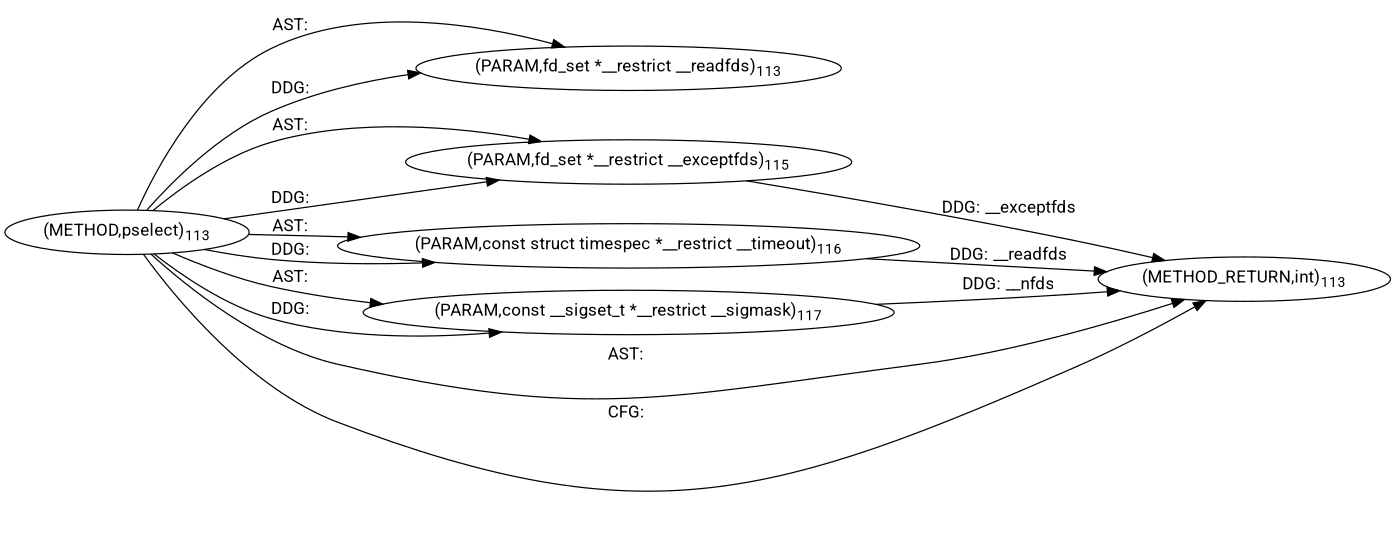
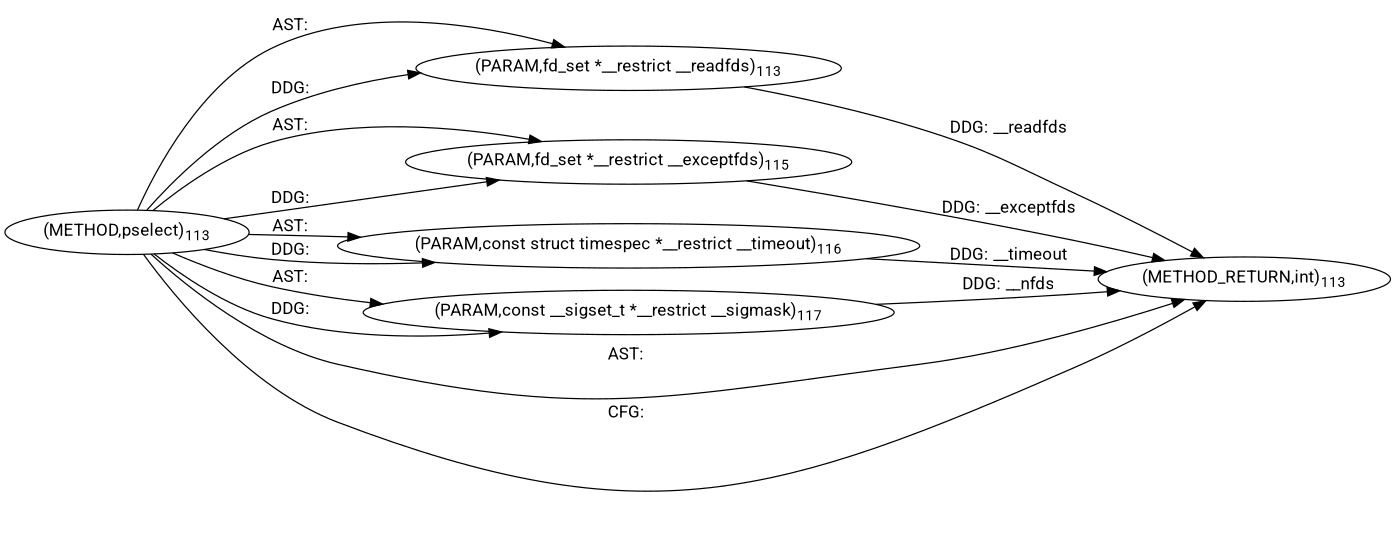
edge "(PARAM,fd_set *__restrict __readfds)" -> "(METHOD_RETURN,int)": added, label "DDG: __readfds"
edge "(PARAM,const struct timespec *__restrict __timeout)" -> "(METHOD_RETURN,int)": label "DDG: __readfds" -> "DDG: __timeout"
